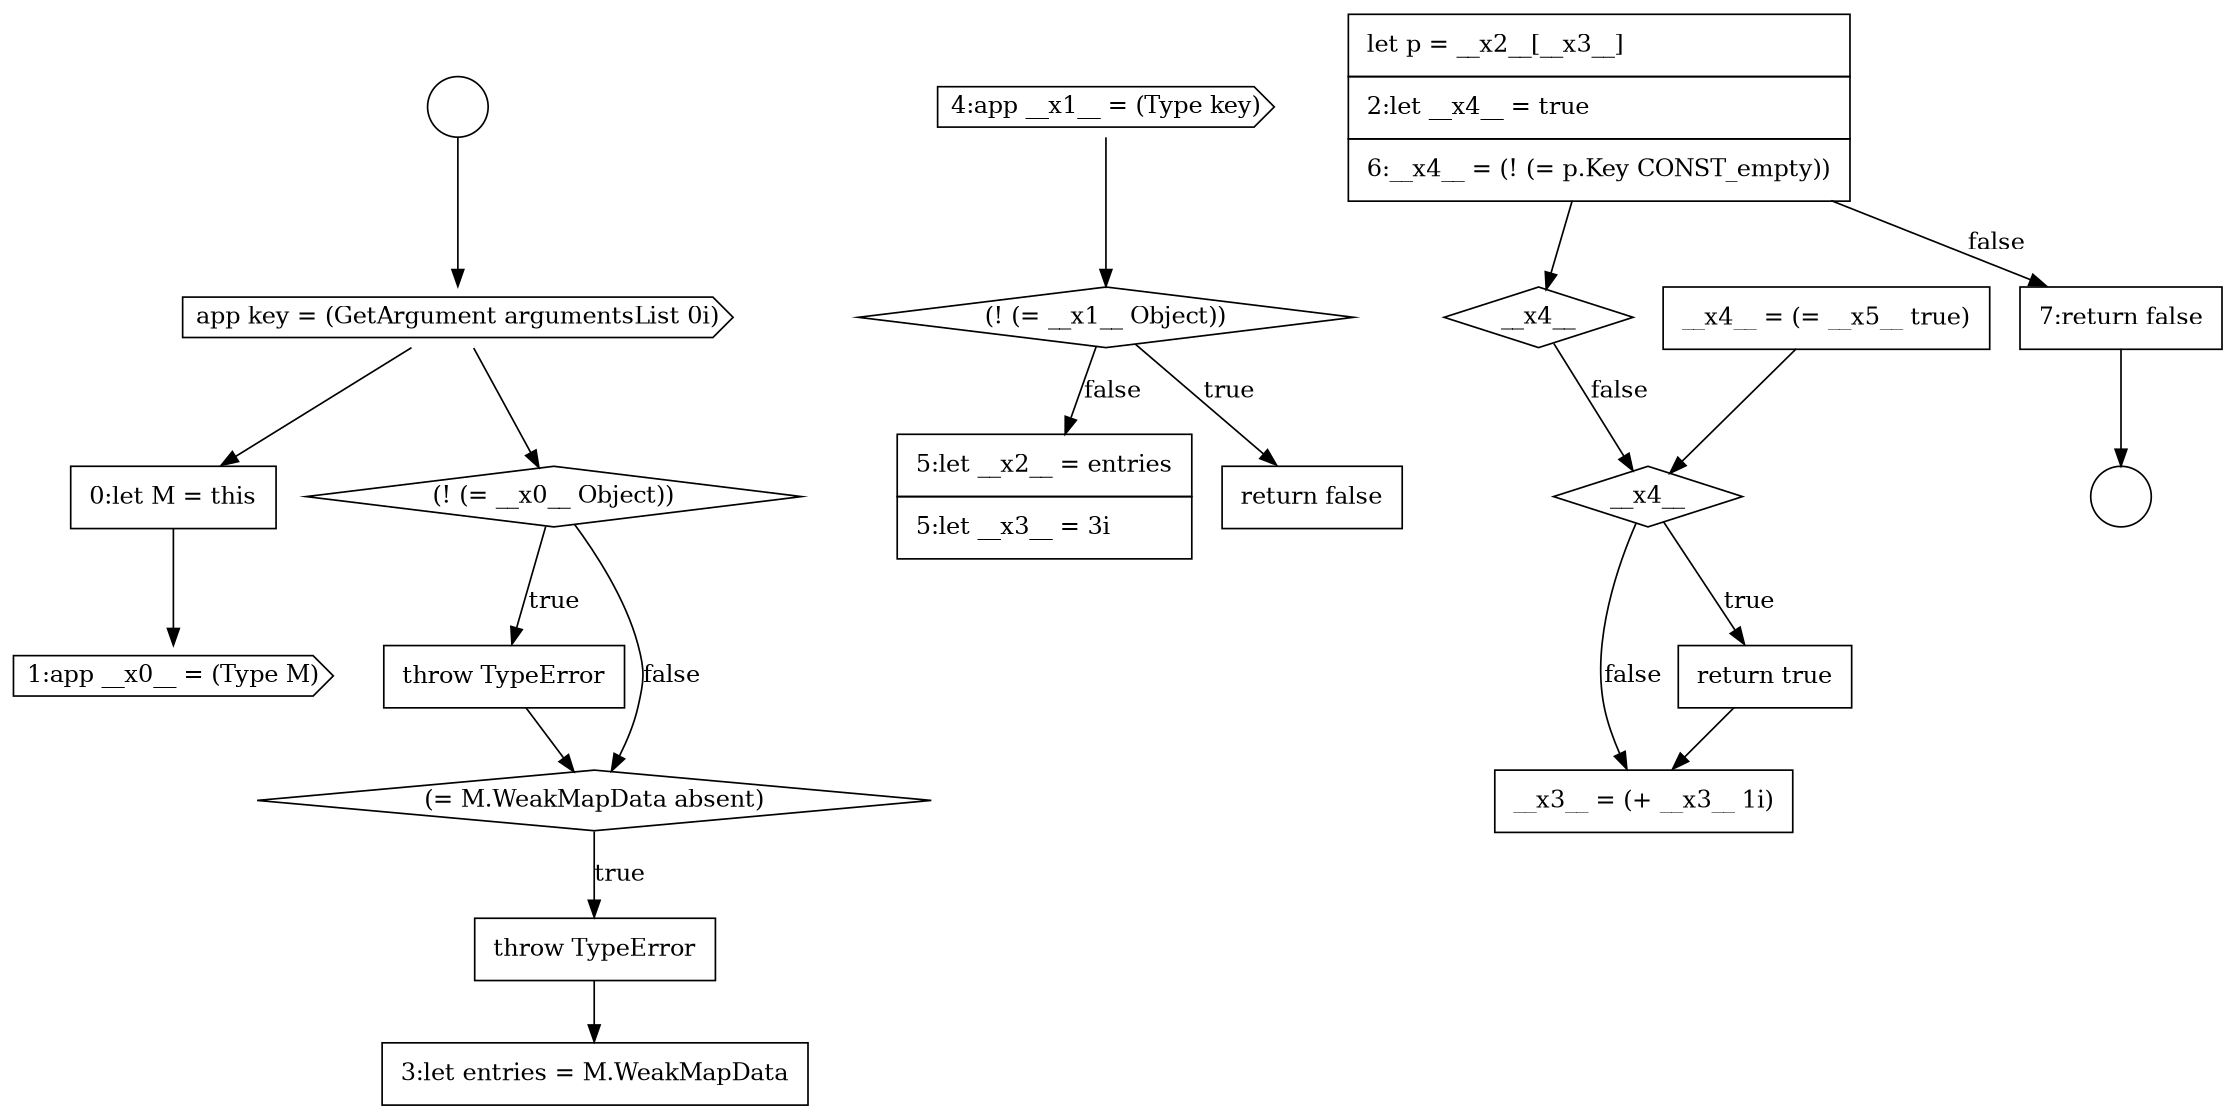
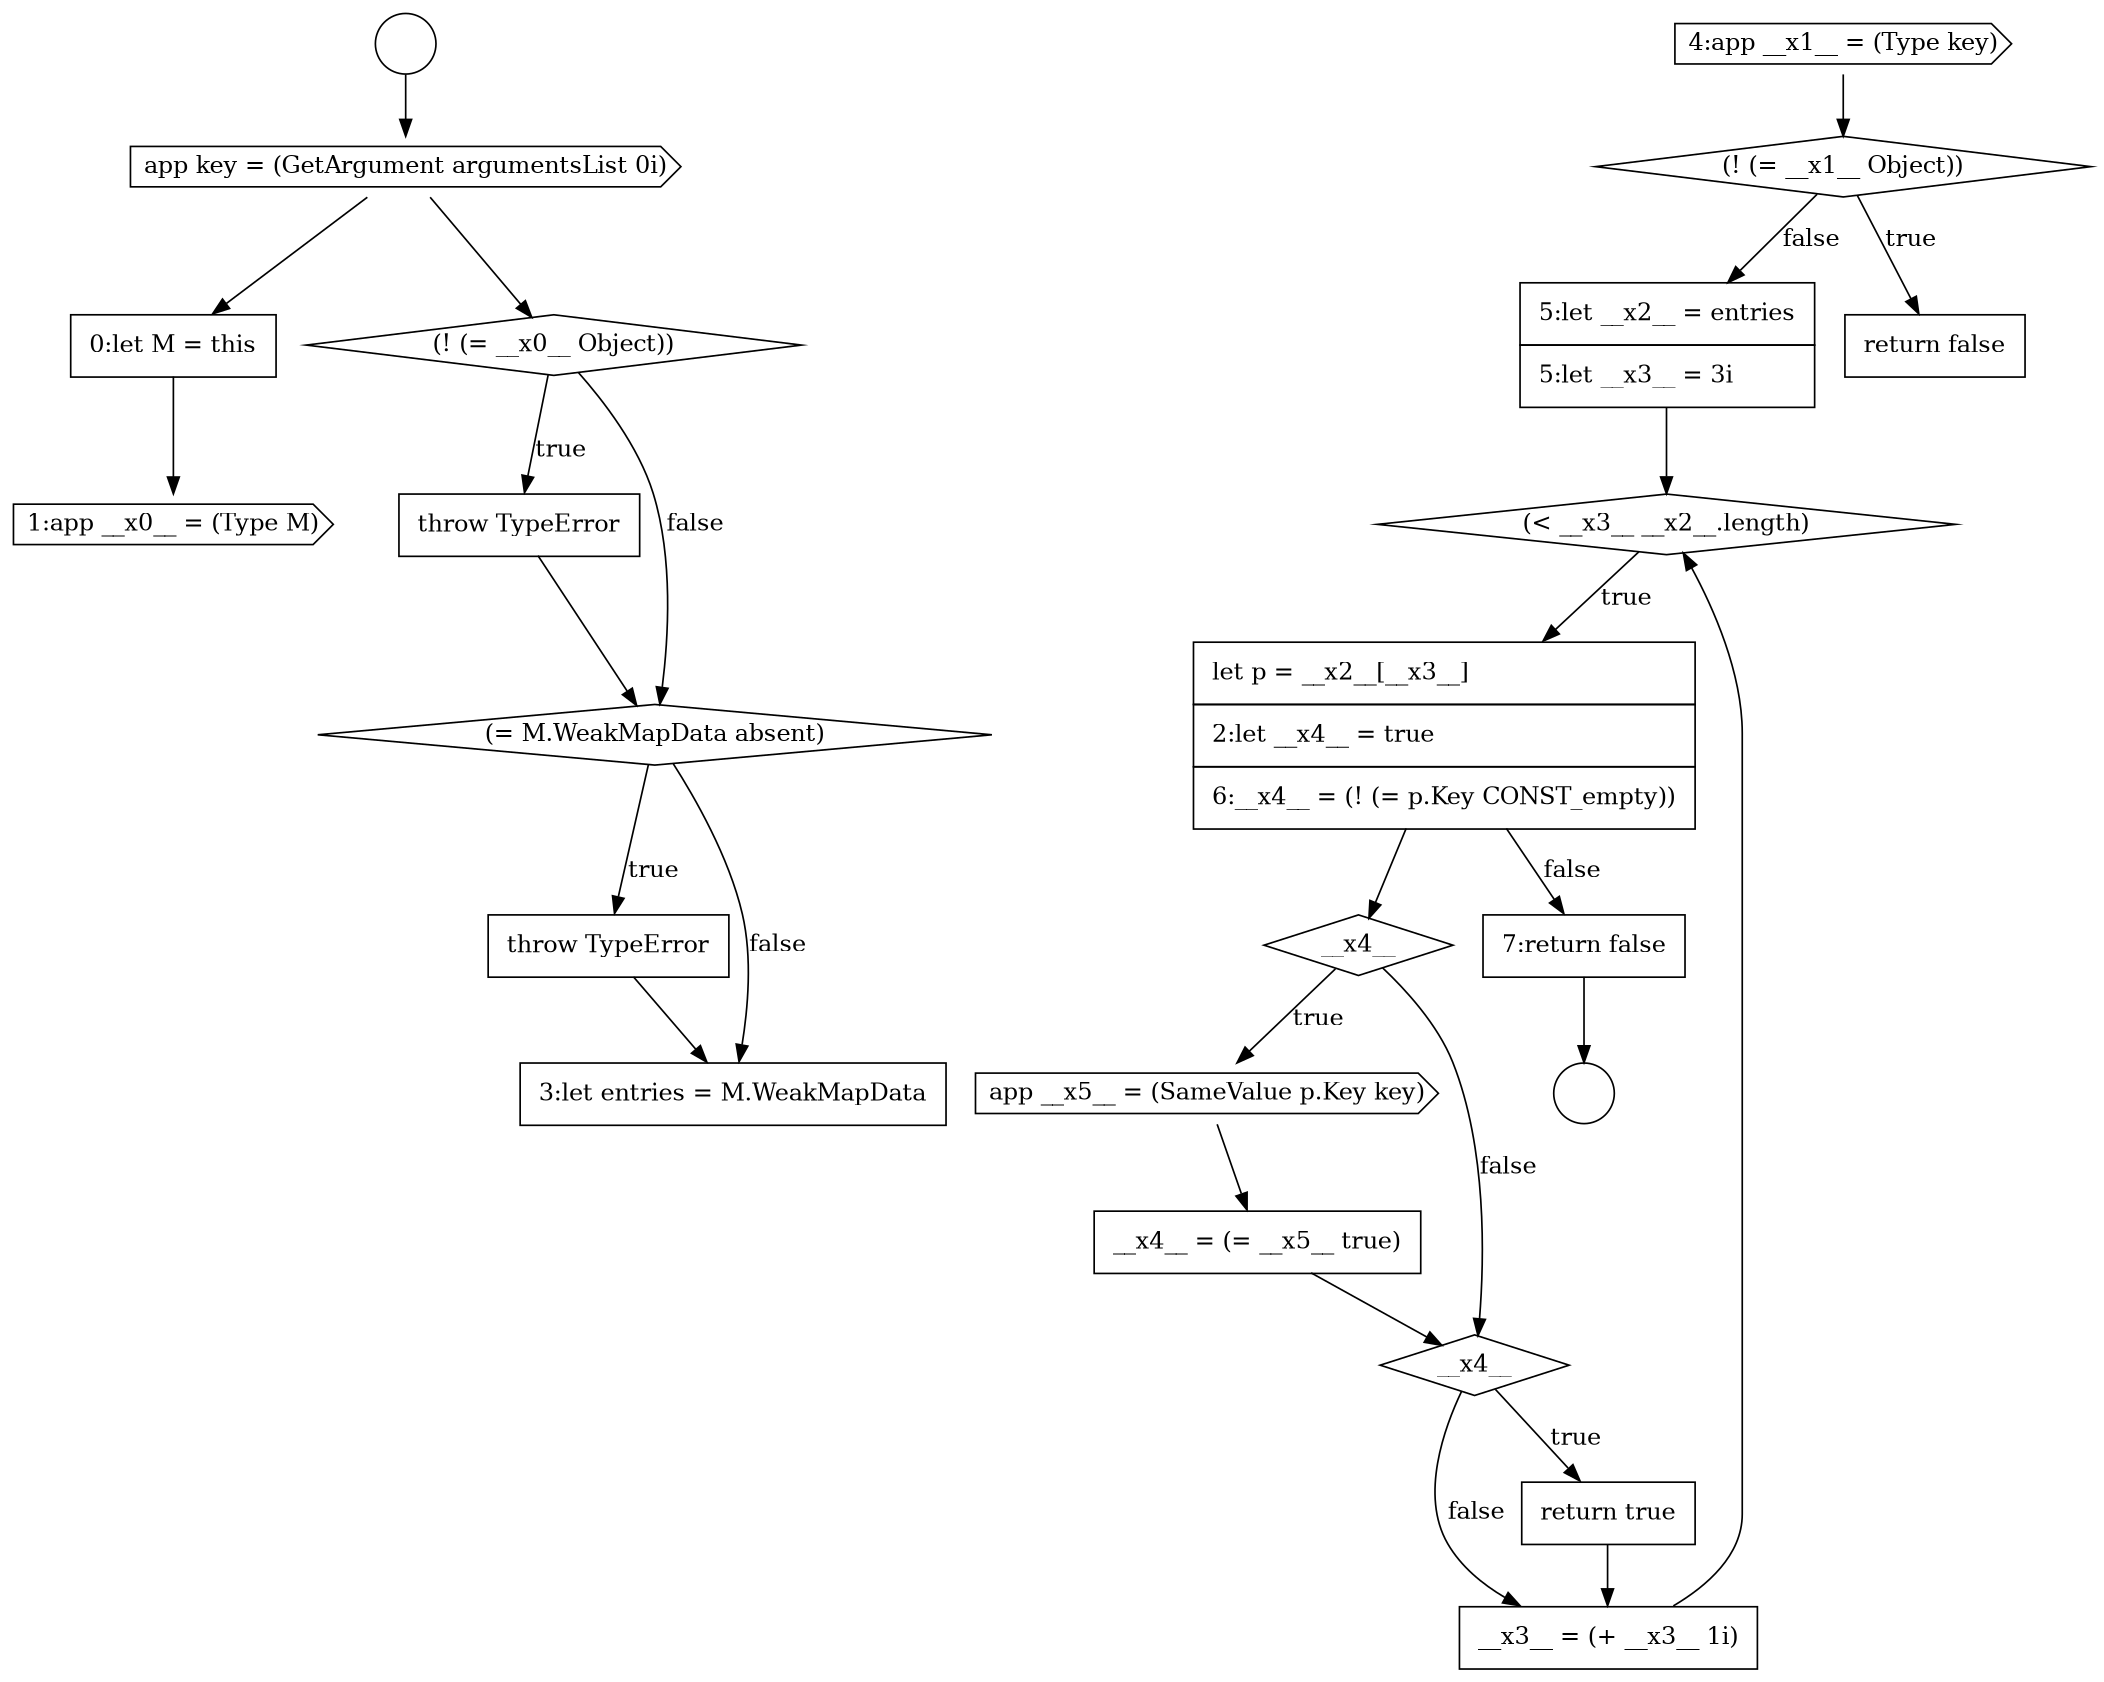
node "(< __x3__ __x2__.length)": added
edge "(= M.WeakMapData absent)" -> "3:let entries = M.WeakMapData": added, label "false"
node "app __x5__ = (SameValue p.Key key)": added
